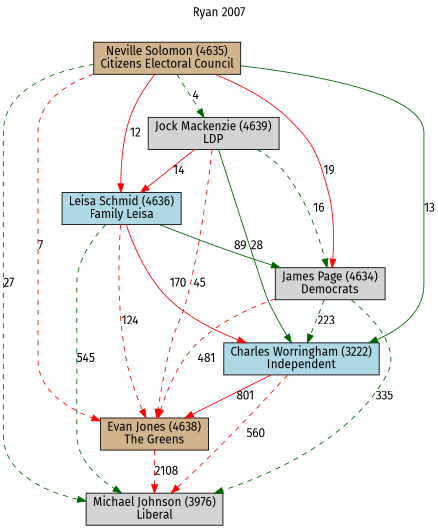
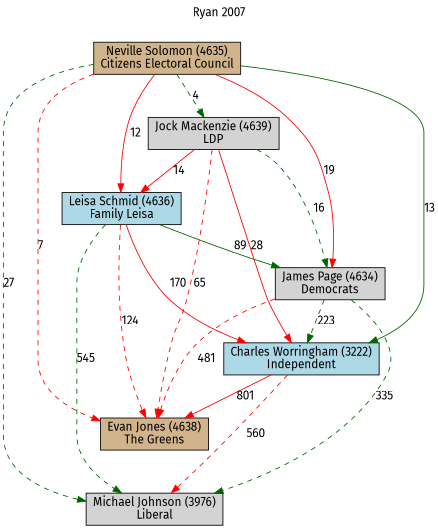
edge "Jock Mackenzie (4639) LDP" -> "Charles Worringham (3222) Independent": color darkgreen -> red
edge "Jock Mackenzie (4639) LDP" -> "Evan Jones (4638) The Greens": label "45" -> "65"
edge "Evan Jones (4638) The Greens" -> "Michael Johnson (3976) Liberal": removed, label "2108"
